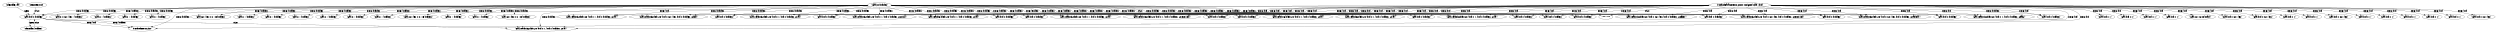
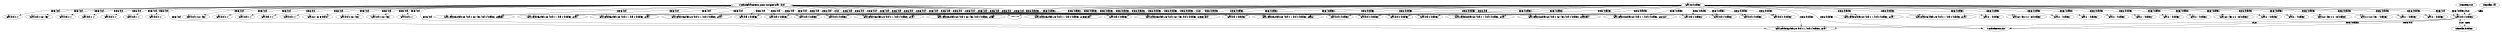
edge "(MethodParameterIn,const unsigned char *buf)" -> "(Call,read_u64_leb128 (buf + 1, buf + buf_len, &val))": removed, label "DDG: buf"
edge "(Call,int buf_len)" -> "(Call,read_u64_leb128 (buf + 1, buf + buf_len, &val))": label "DDG: len_len" -> "DDG: buf_len"
edge "(MethodParameterIn,const unsigned char *buf)" -> "(Call,read_i64_leb128 (buf + 1, buf + buf_len, &val))": removed, label "DDG: buf"
